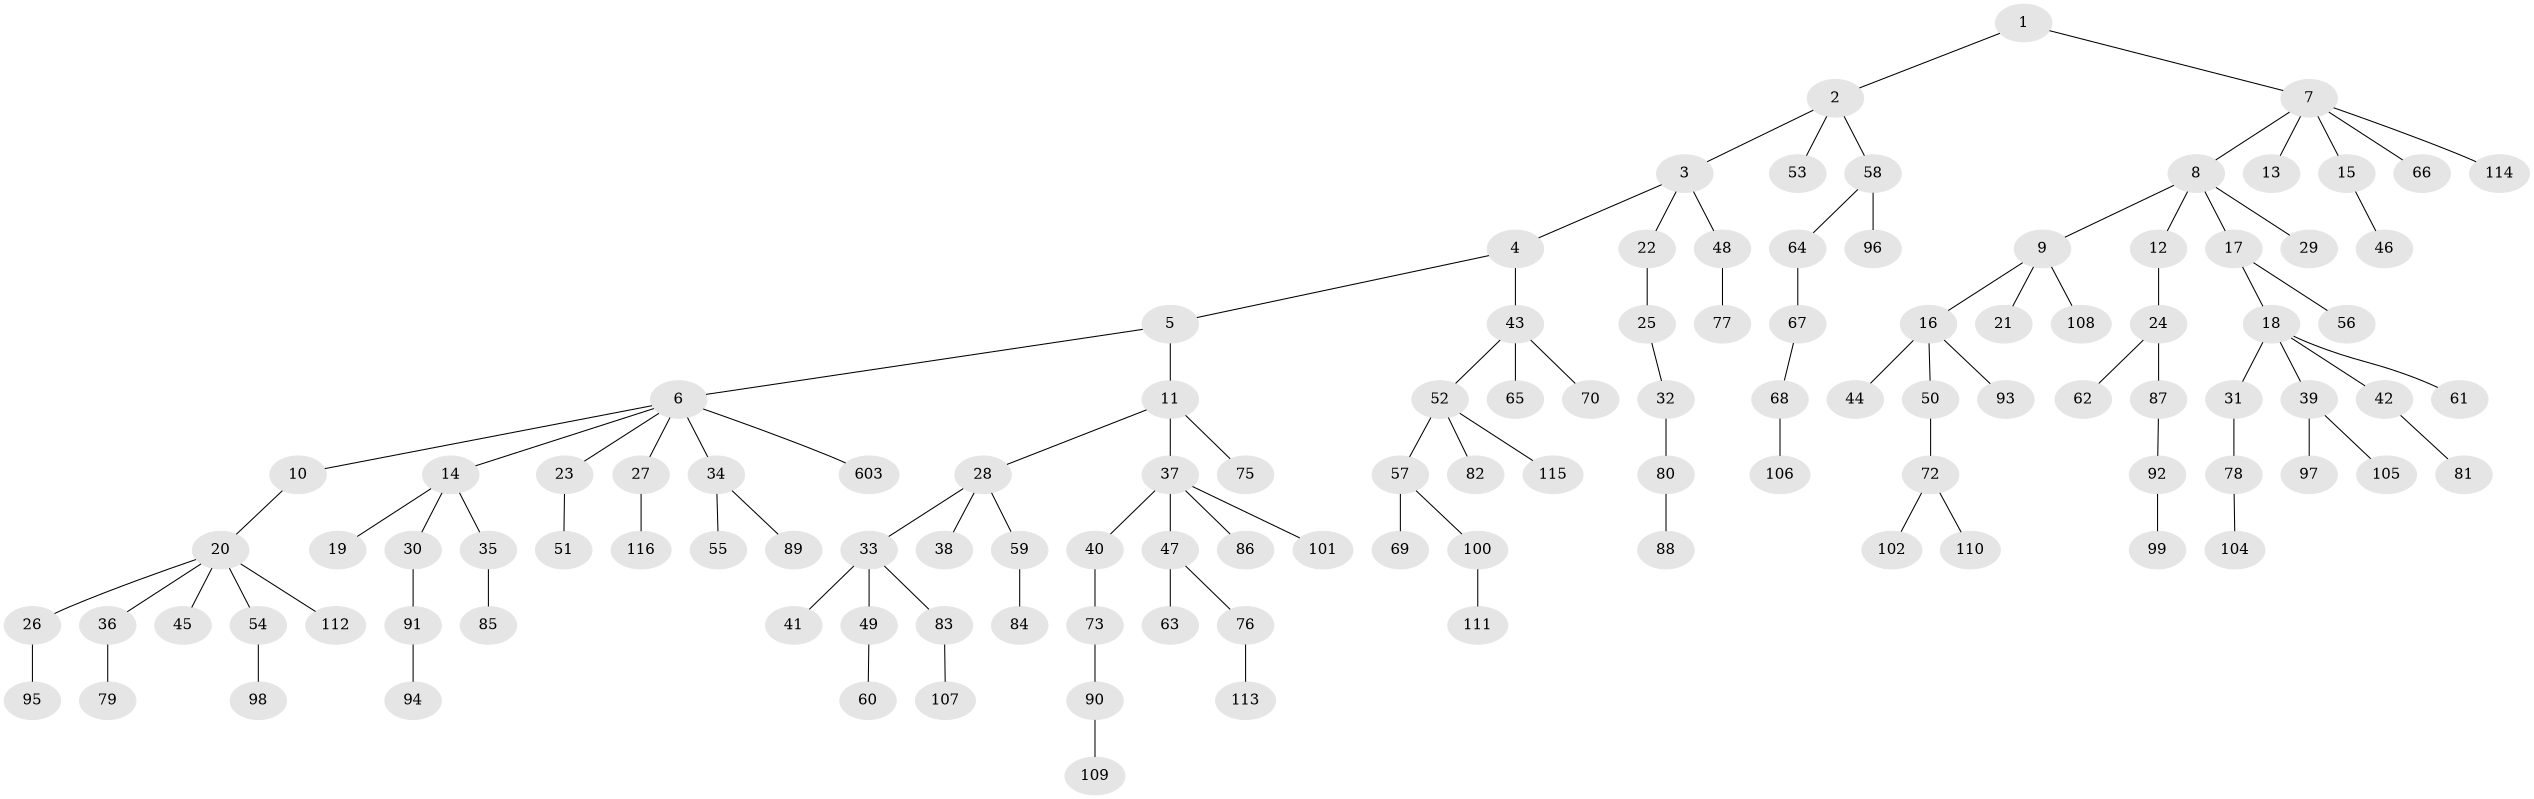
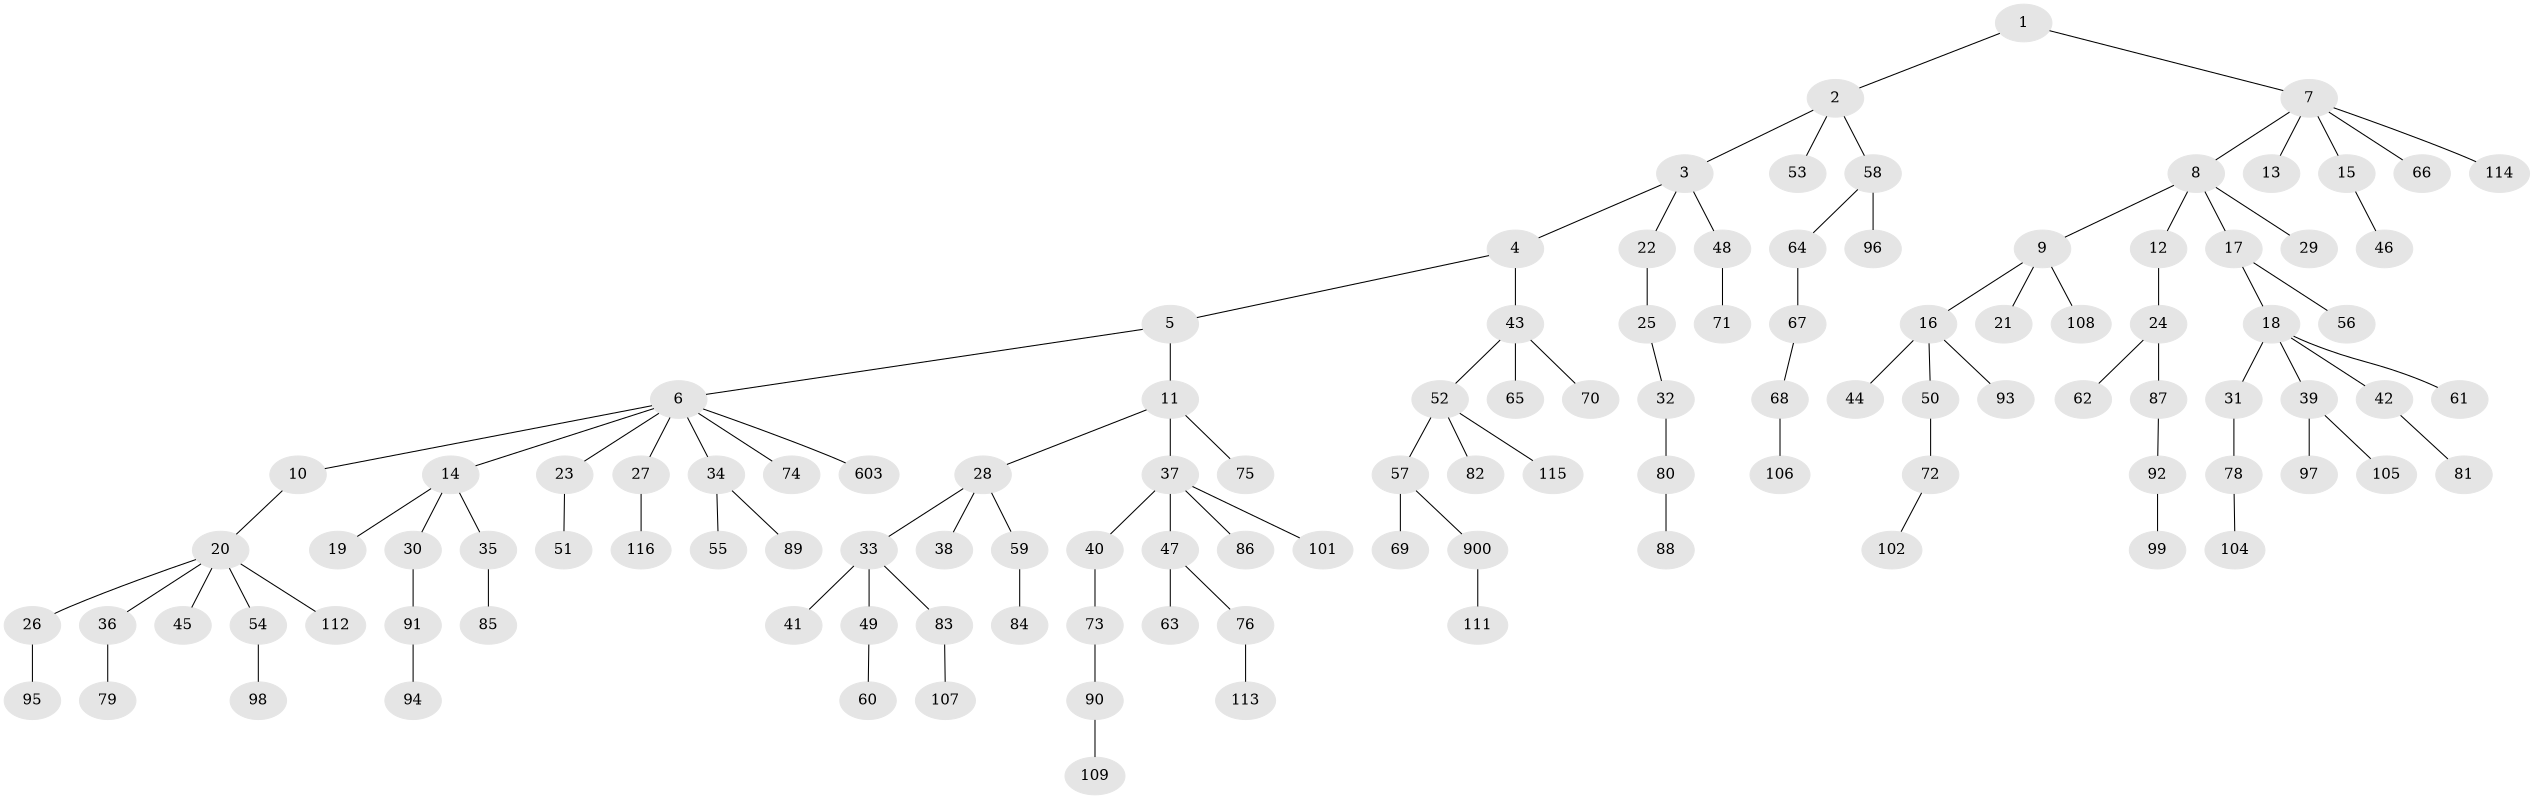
node "77": label "77" -> "71"
node "74": added
node "100": label "100" -> "900"
node "110": removed
